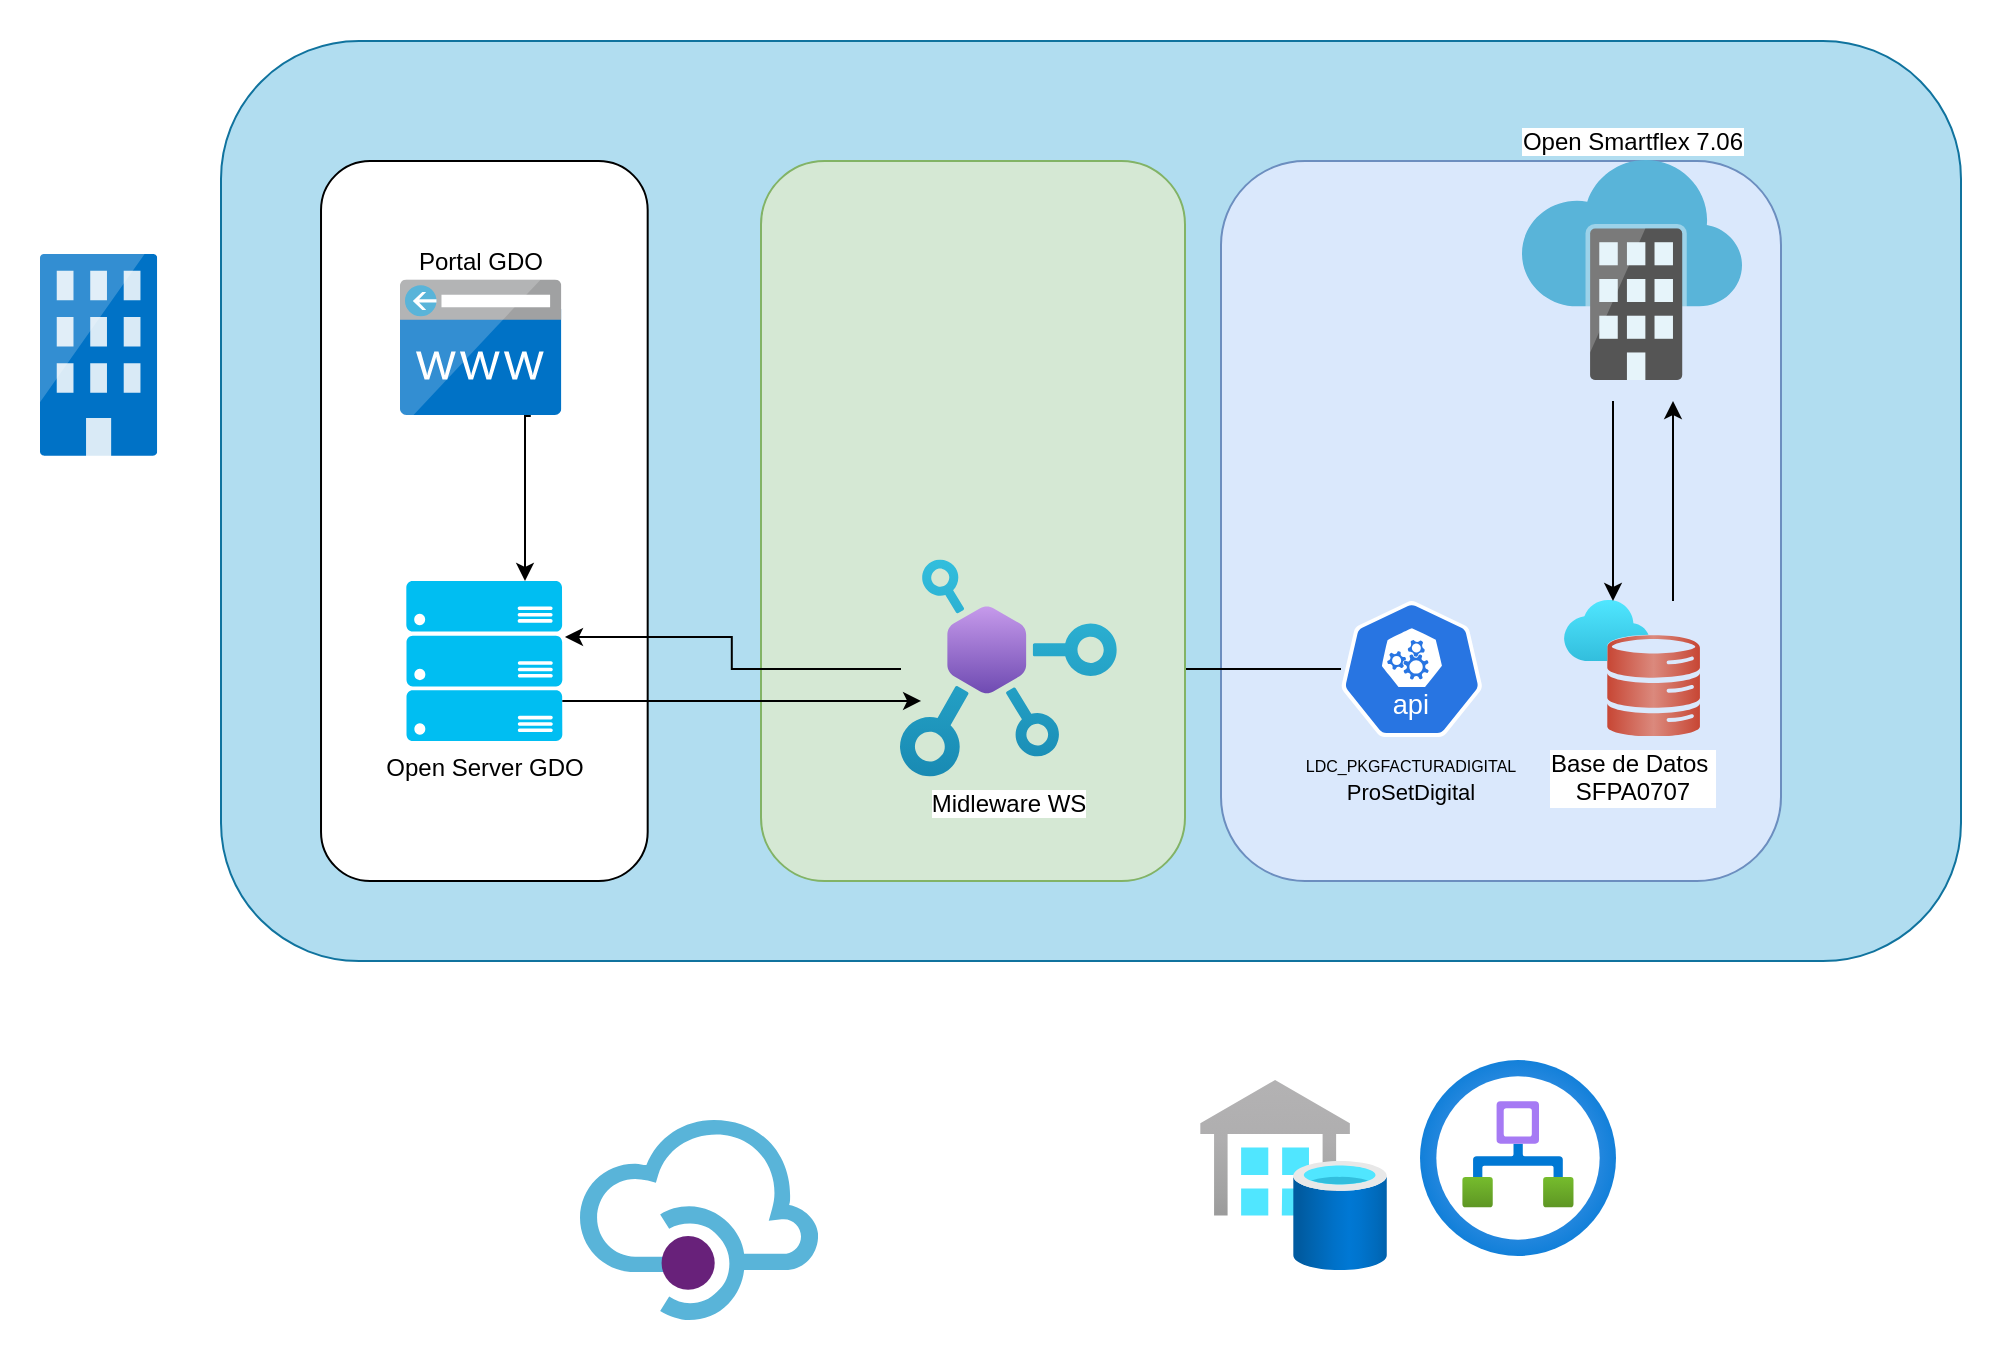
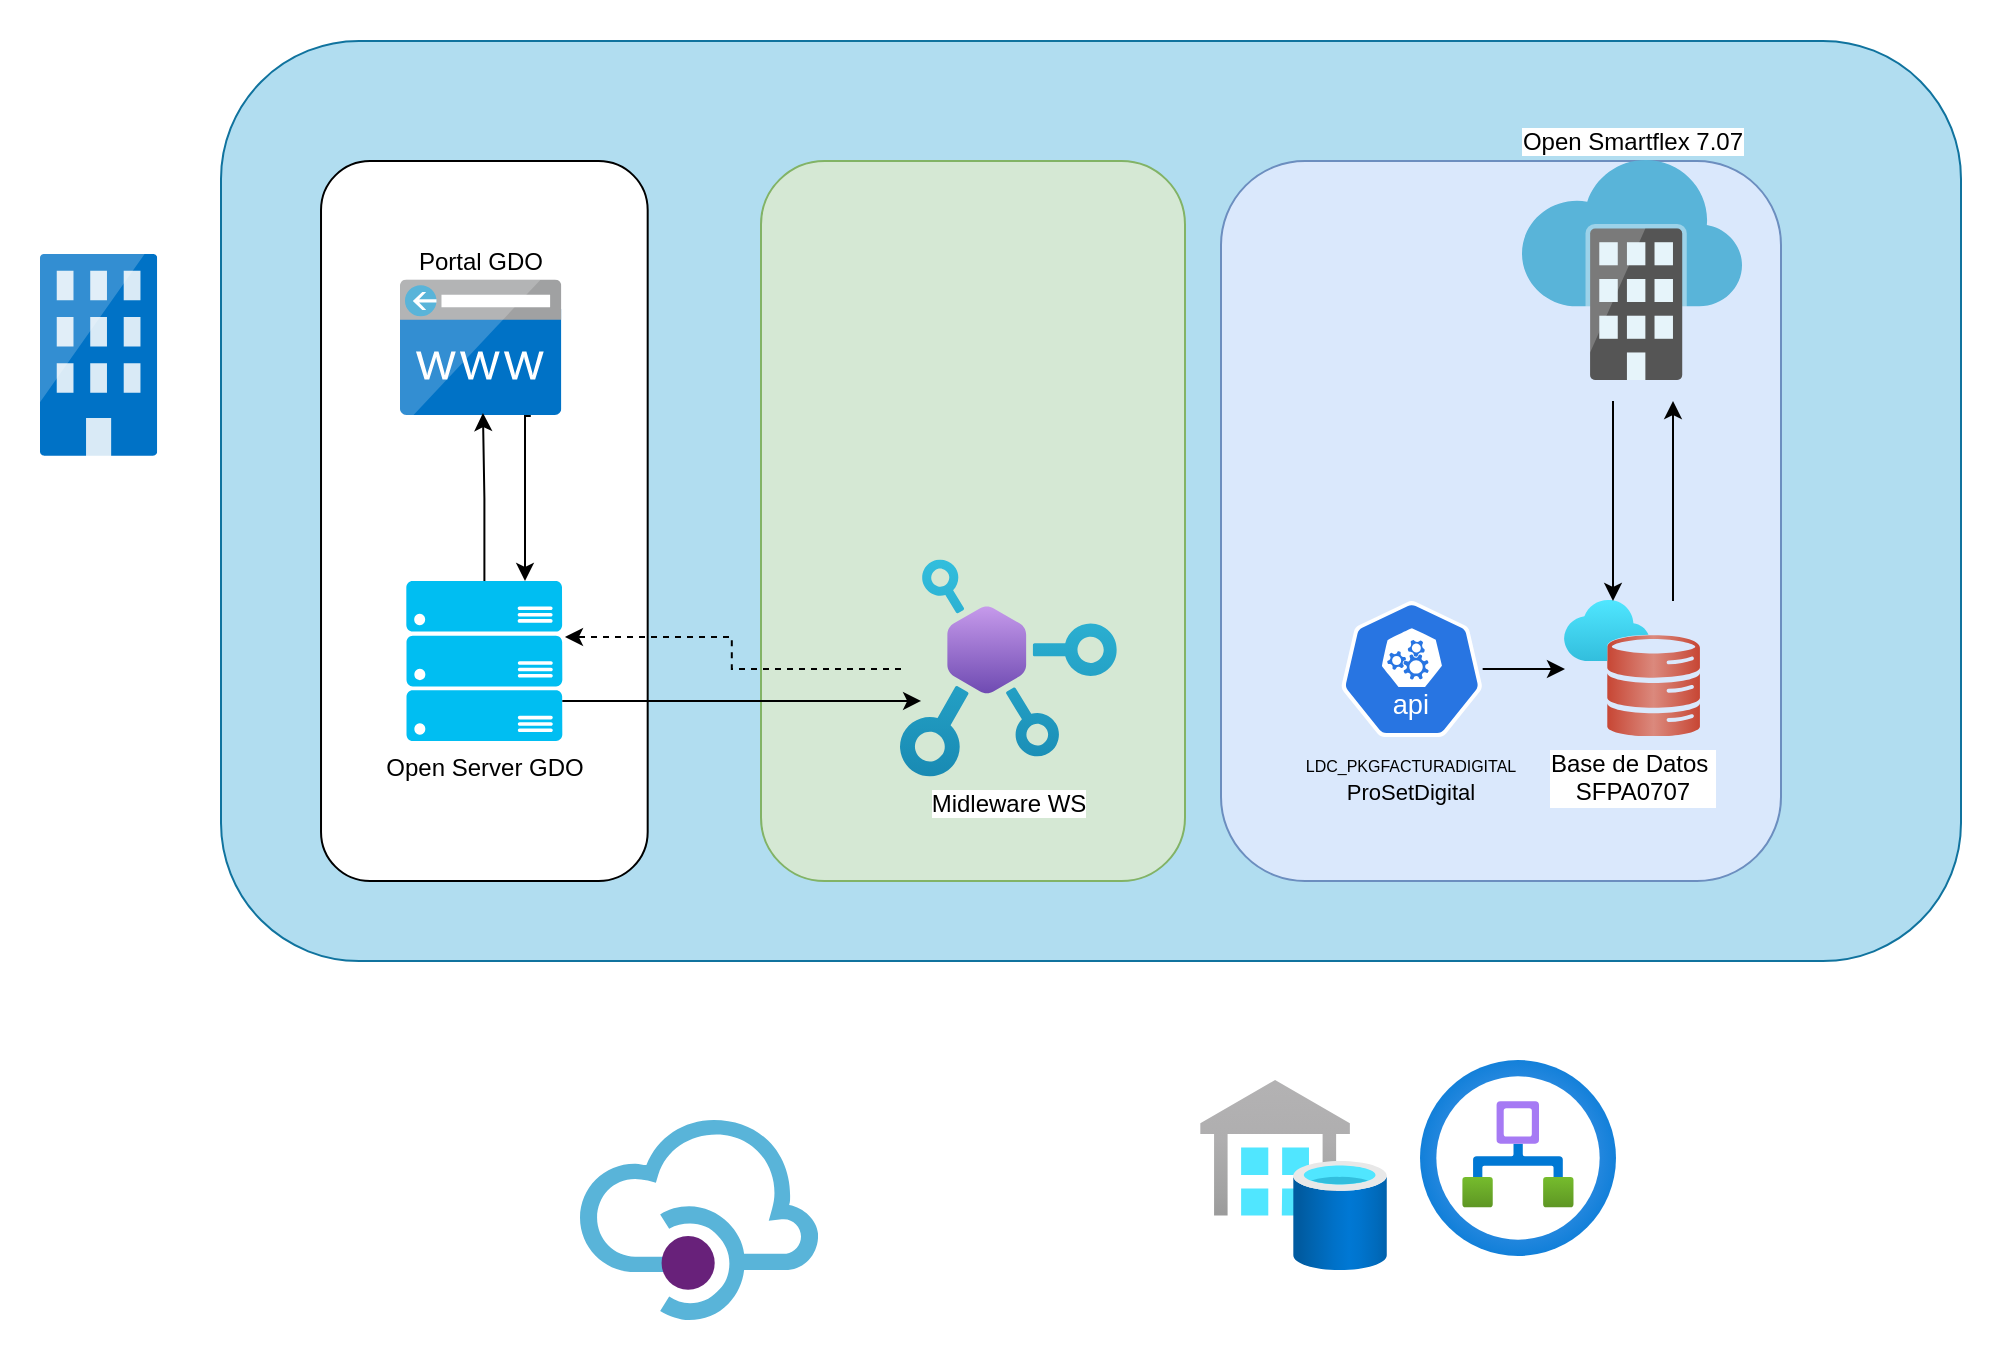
node "Open Smartflex 7.06": label "Open Smartflex 7.06" -> "Open Smartflex 7.07"
edge "Open Server GDO" -> "Portal GDO": added
edge "Midleware WS" -> "Open Server GDO": style solid -> dashed
edge "LDC_PKGFACTURADIGITAL ProSetDigital" -> "Midleware WS": now "LDC_PKGFACTURADIGITAL ProSetDigital" -> "Base de Datos SFPA0707"
